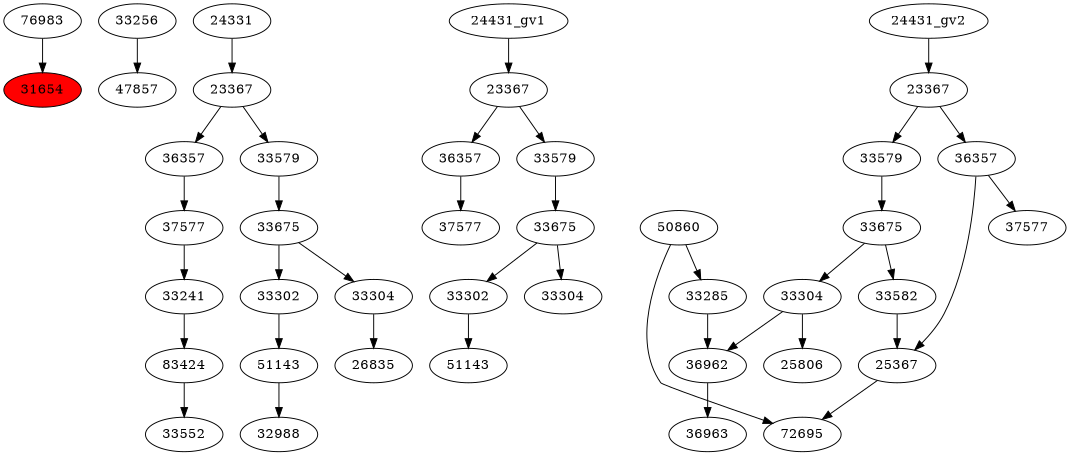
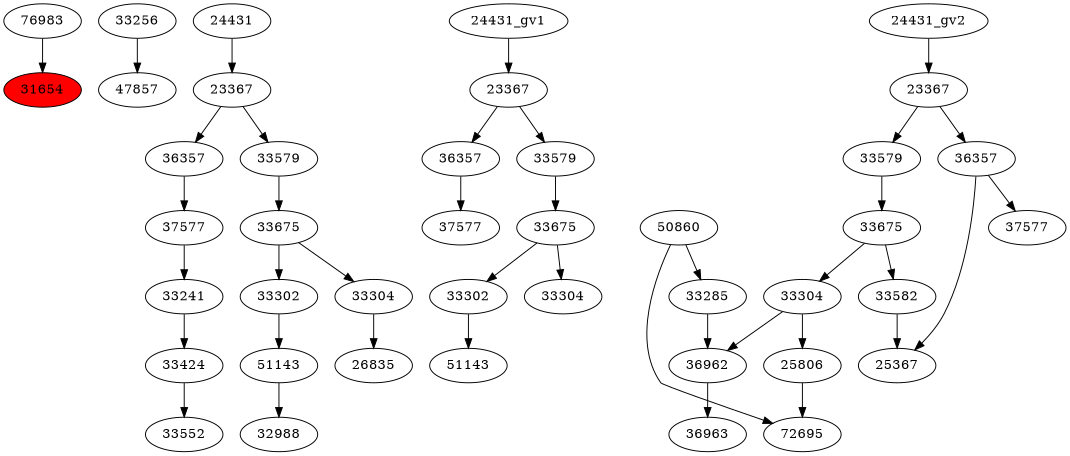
node "24331": label "24331" -> "24431"
node "83424": label "83424" -> "33424"
edge "25367" -> "72695": now "25806" -> "72695"
